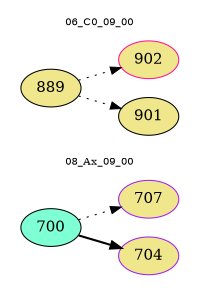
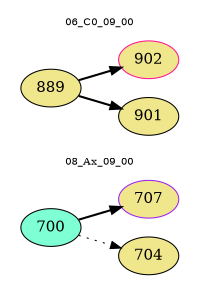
edge "889" -> "902": style dotted -> bold
edge "889" -> "901": style dotted -> bold
edge "700" -> "707": style dotted -> bold
edge "700" -> "704": style bold -> dotted
node "704": color purple -> black
